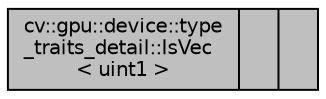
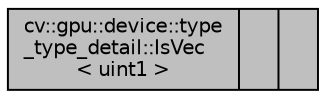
node "cv::gpu::device::type": text "_traits_detail::IsVec" -> "_type_detail::IsVec"
